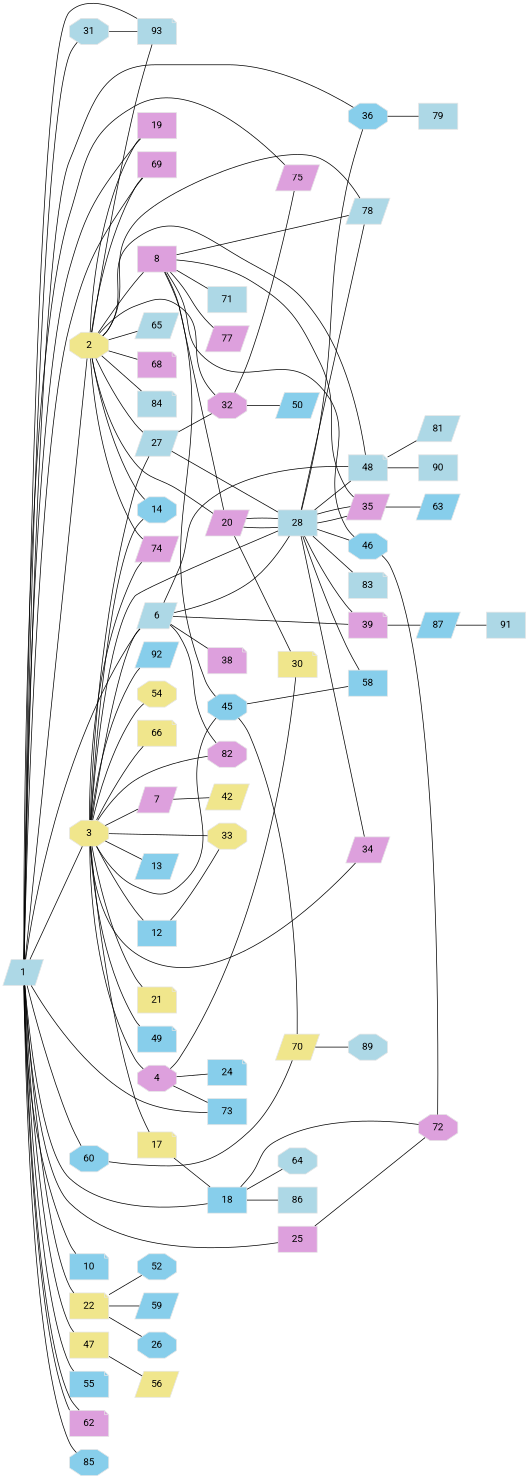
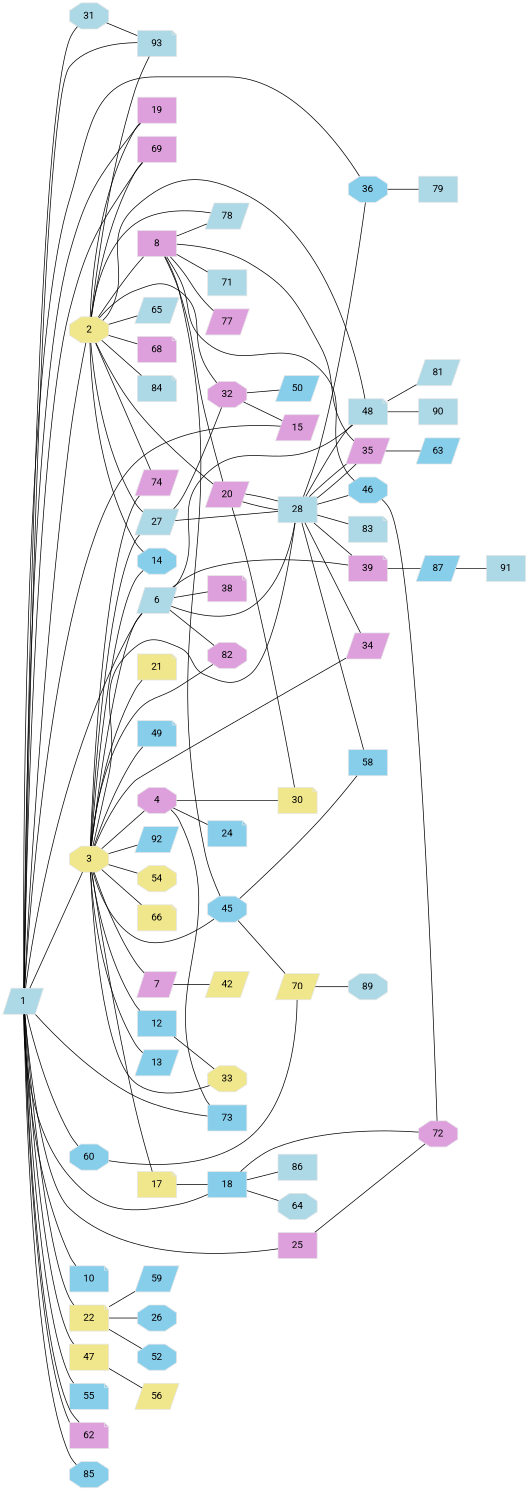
node "75": label "75" -> "15"
edge "78" -- "28": removed
